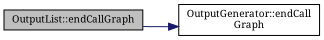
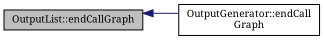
edge "OutputList::endCallGraph" -> "OutputGenerator::endCall Graph": reversed
